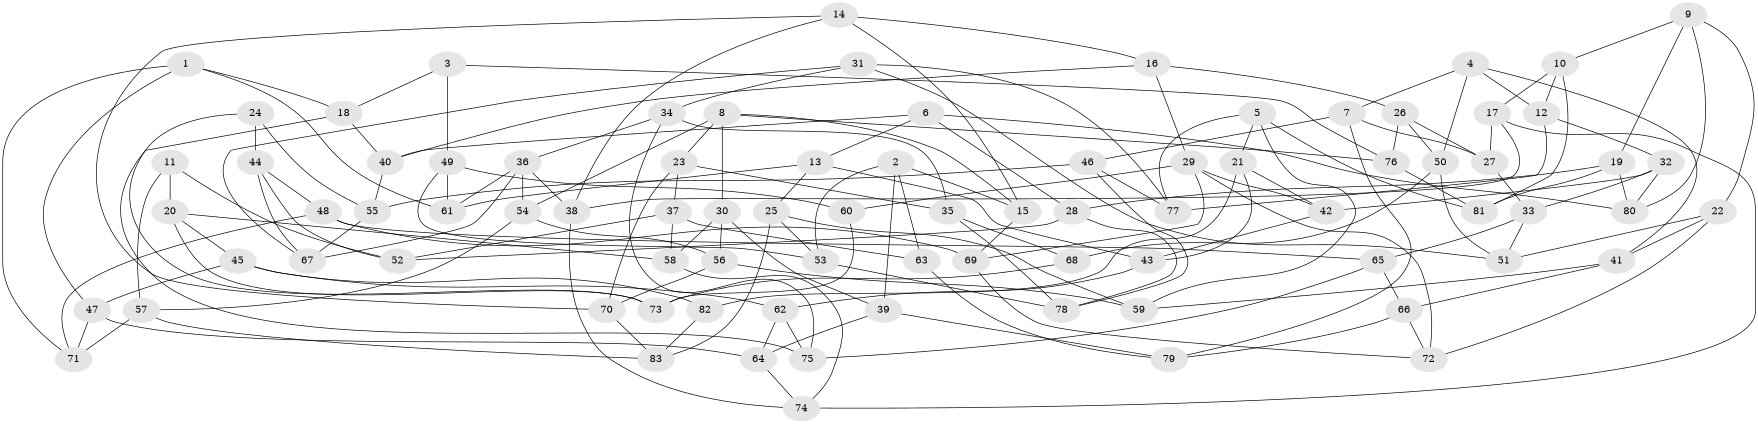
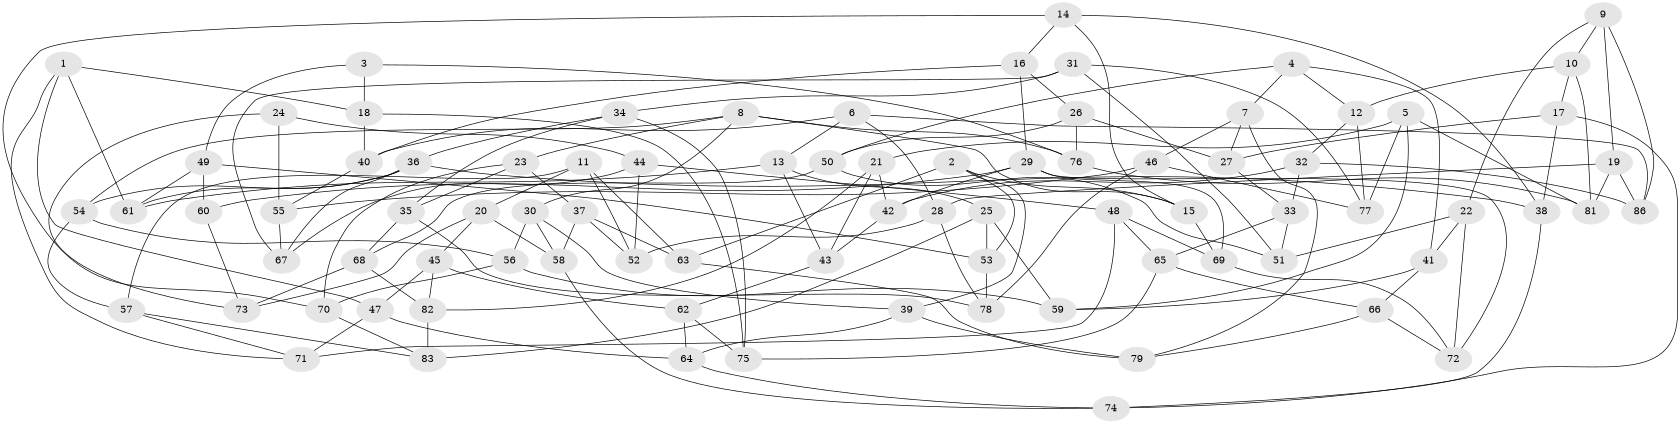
edge "11" -- "63": added
node "80": label "80" -> "86"
edge "68" -- "82": added
